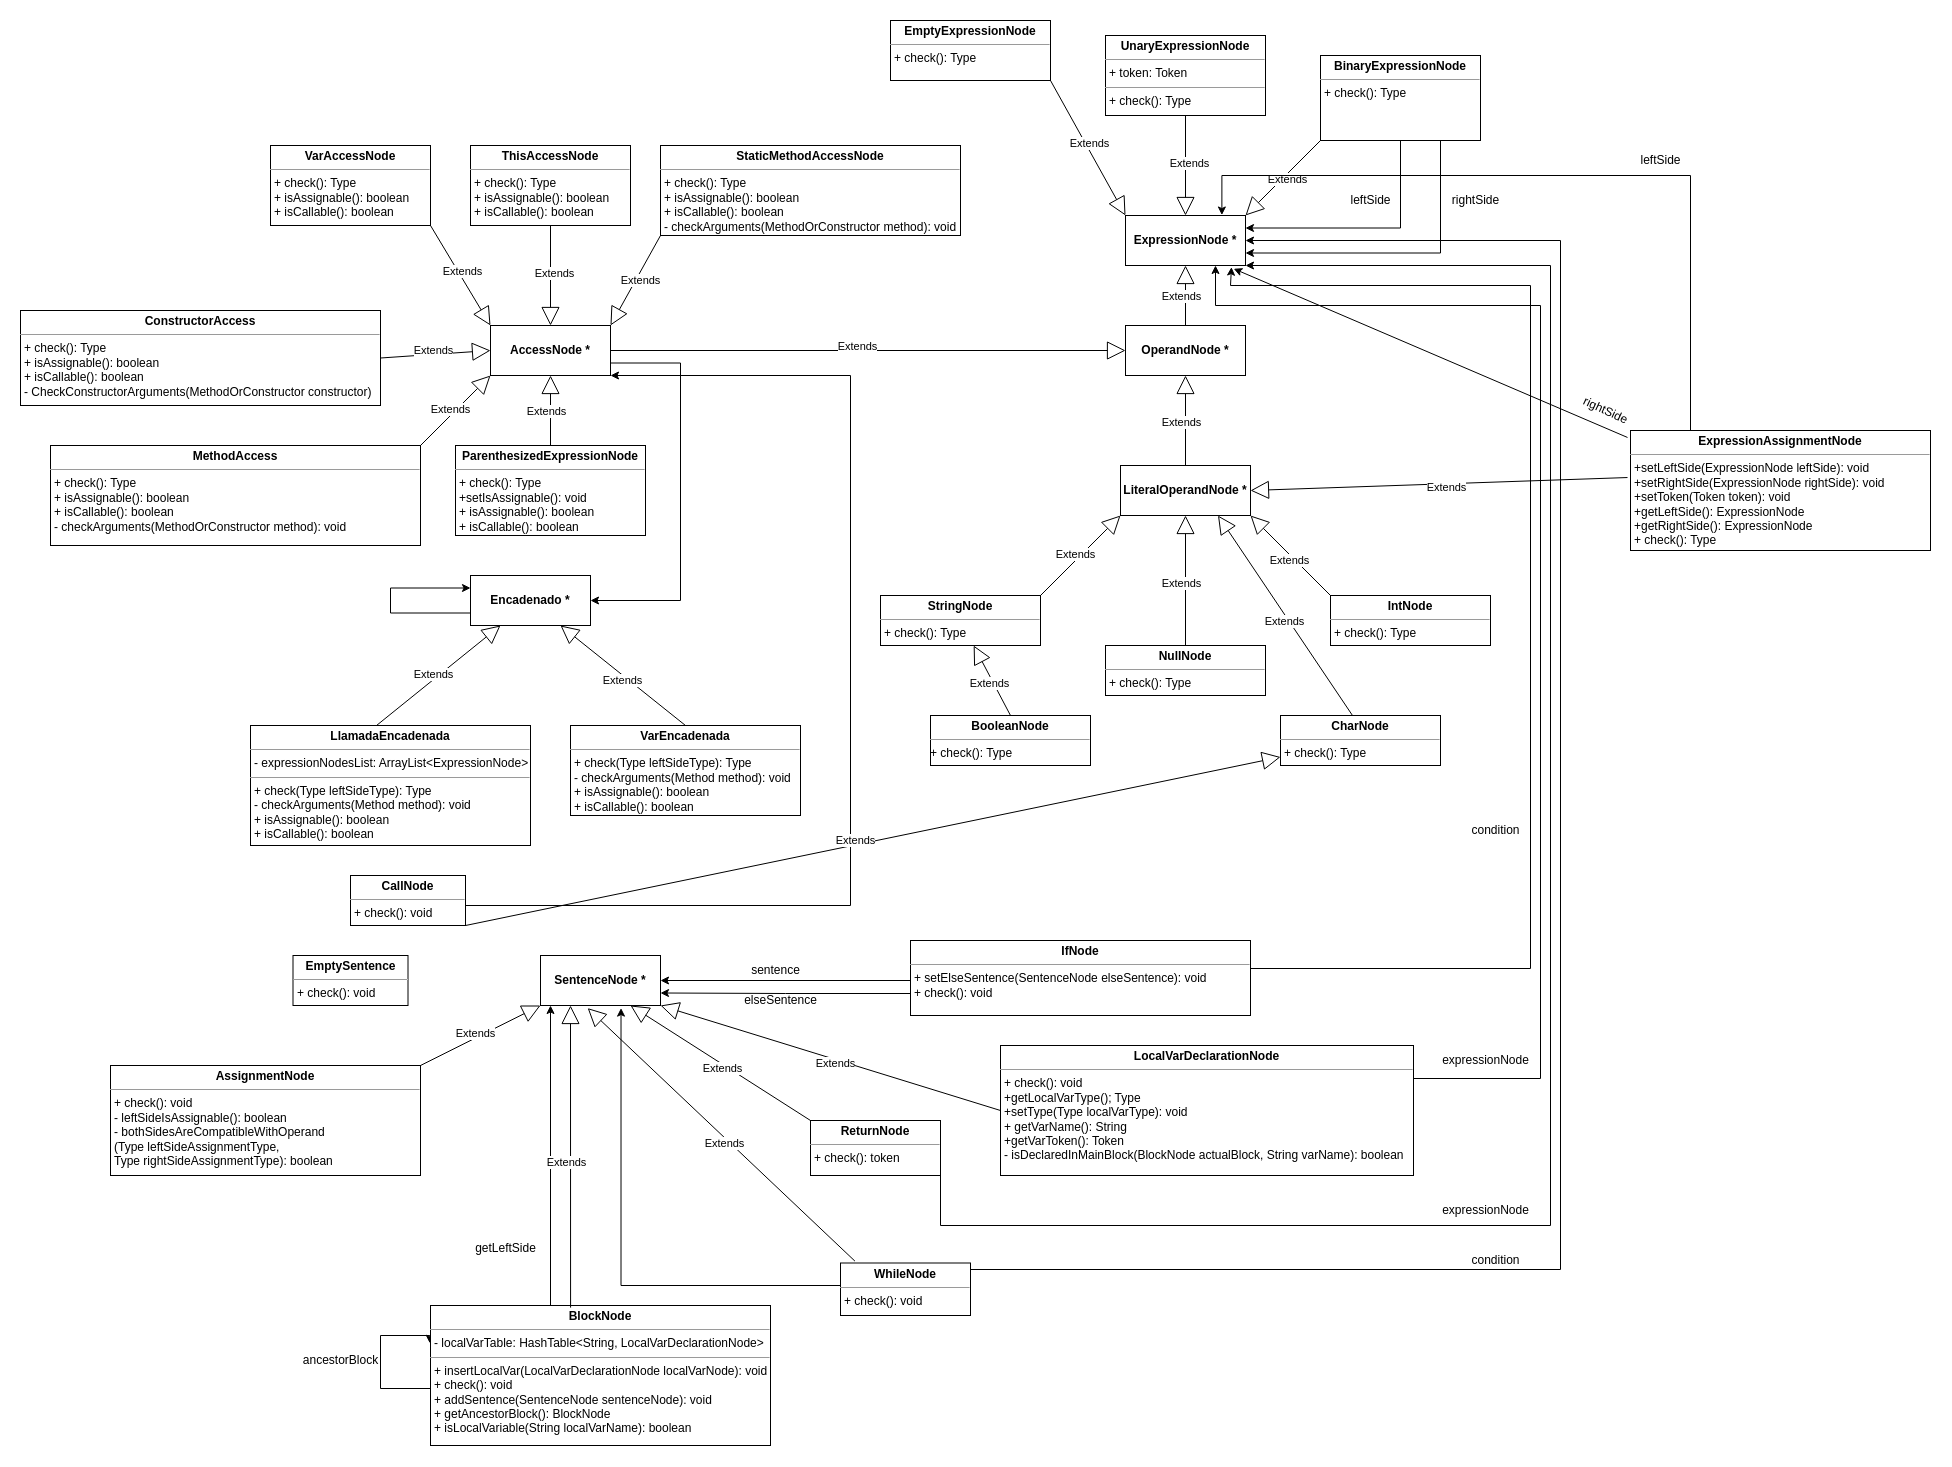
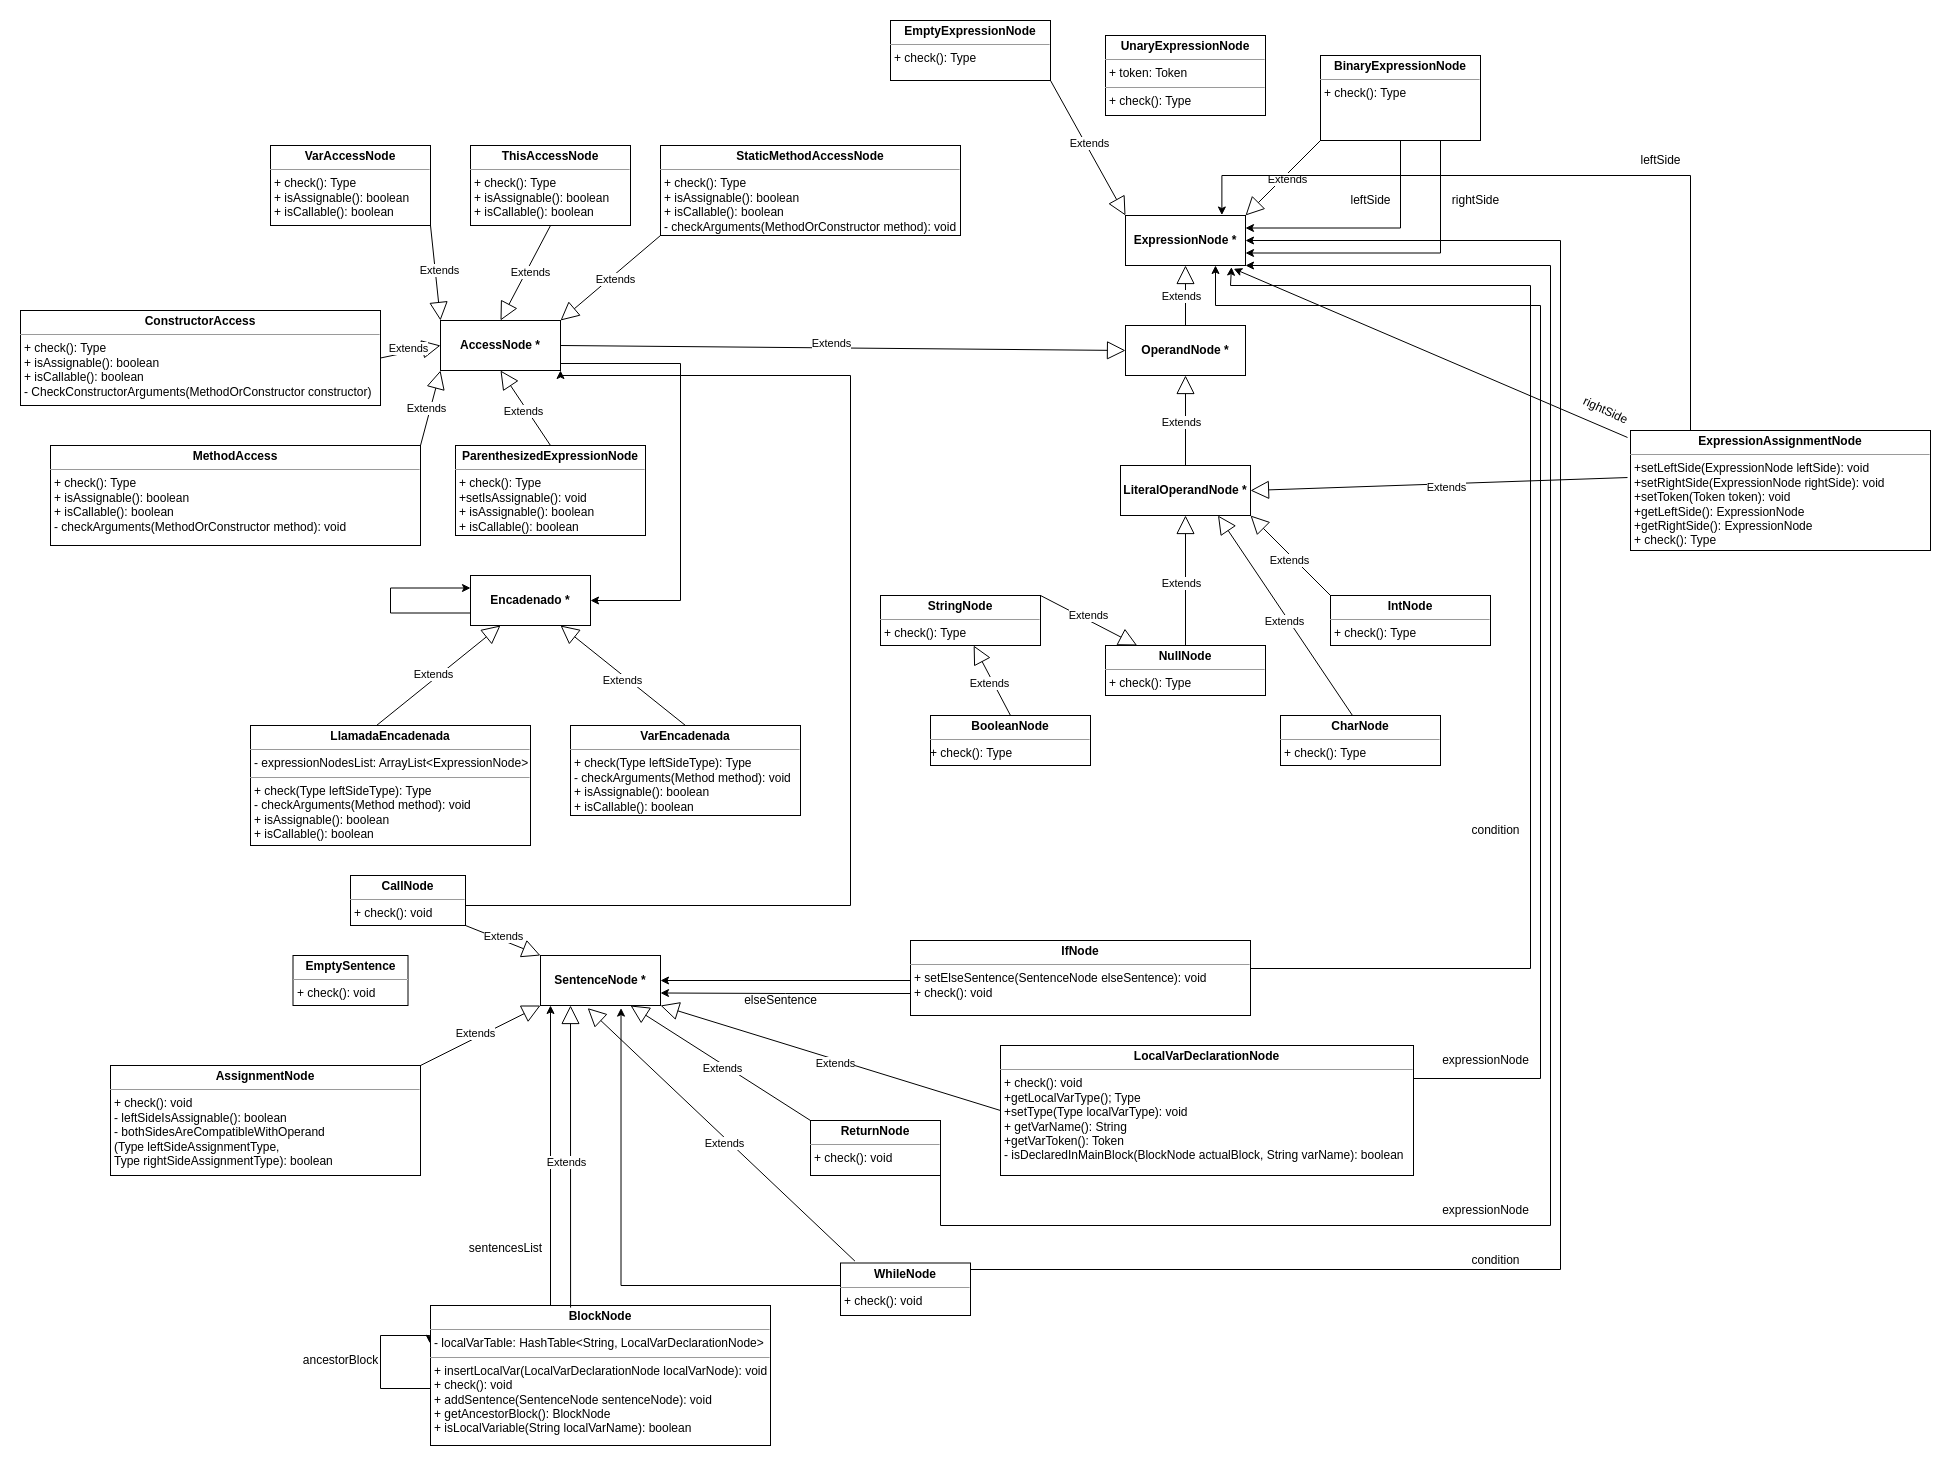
edge "UnaryExpressionNode + token: Token + check(): Type" -> "ExpressionNode *": removed, label "Extends"
node "AccessNode *": moved (551, 351) -> (501, 346)
edge "StringNode + check(): Type" -> "LiteralOperandNode *": now "StringNode + check(): Type" -> "NullNode + check(): Type"
edge "CallNode + check(): void" -> "CharNode + check(): Type": now "CallNode + check(): void" -> "SentenceNode *"
node "sentence": removed
node "ReturnNode + check(): token": label "ReturnNode + check(): token" -> "ReturnNode + check(): void"
node "getLeftSide": label "getLeftSide" -> "sentencesList"
